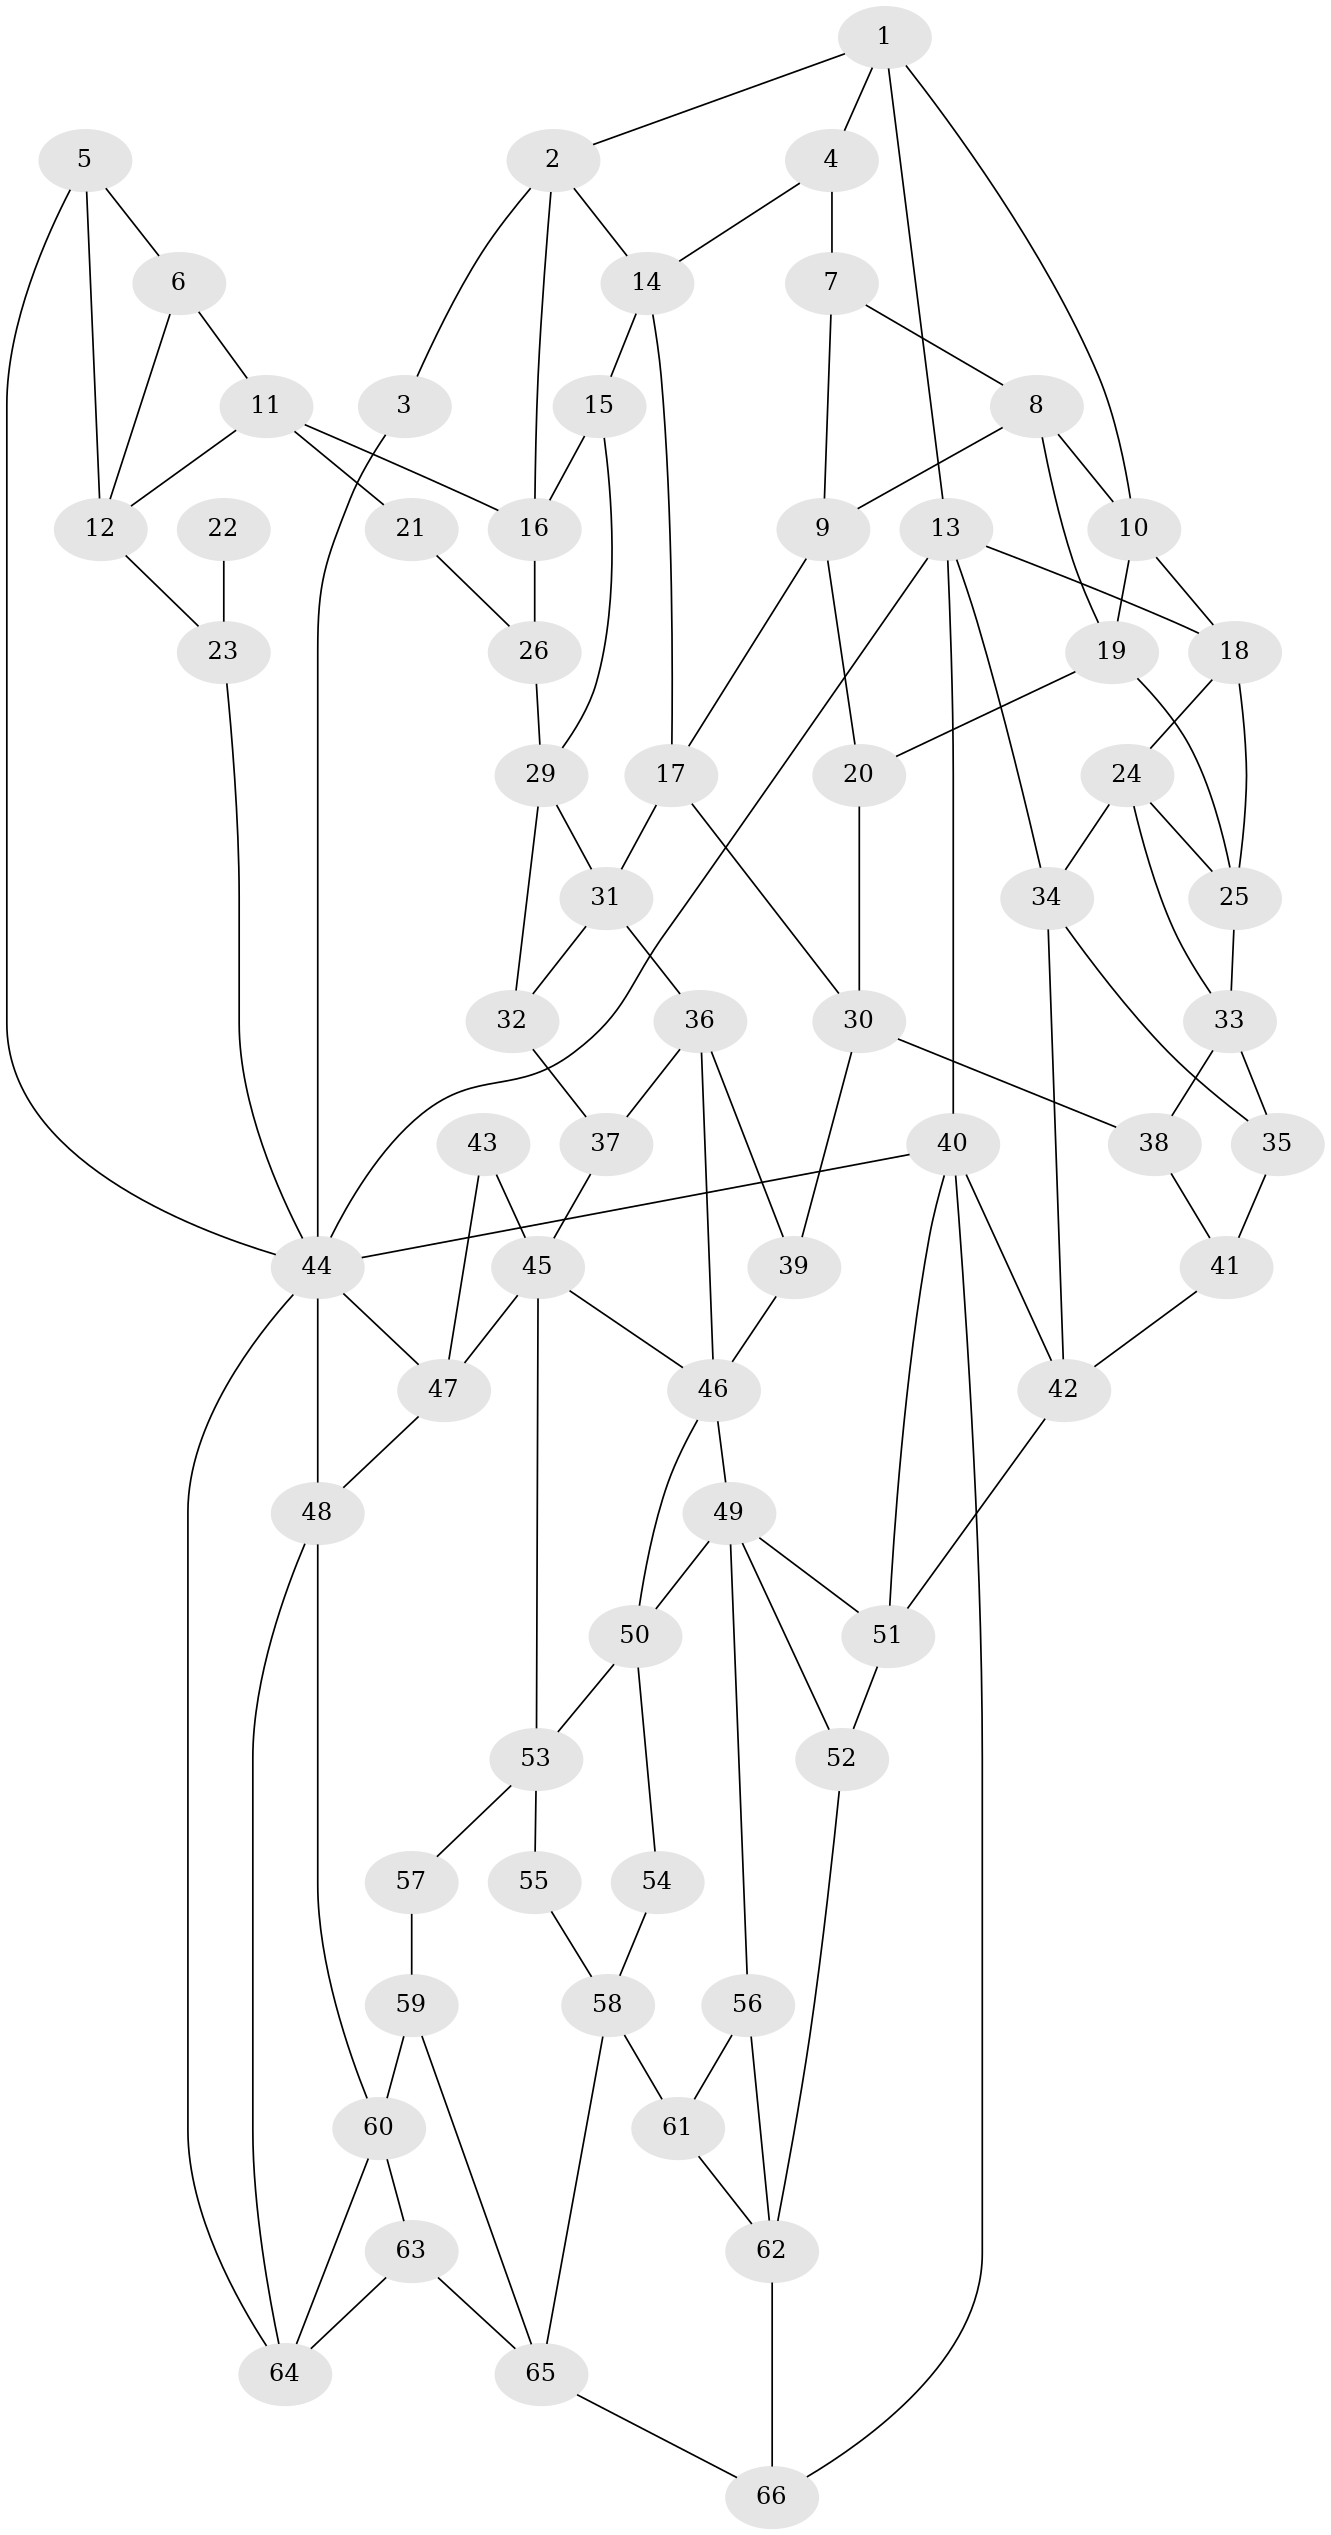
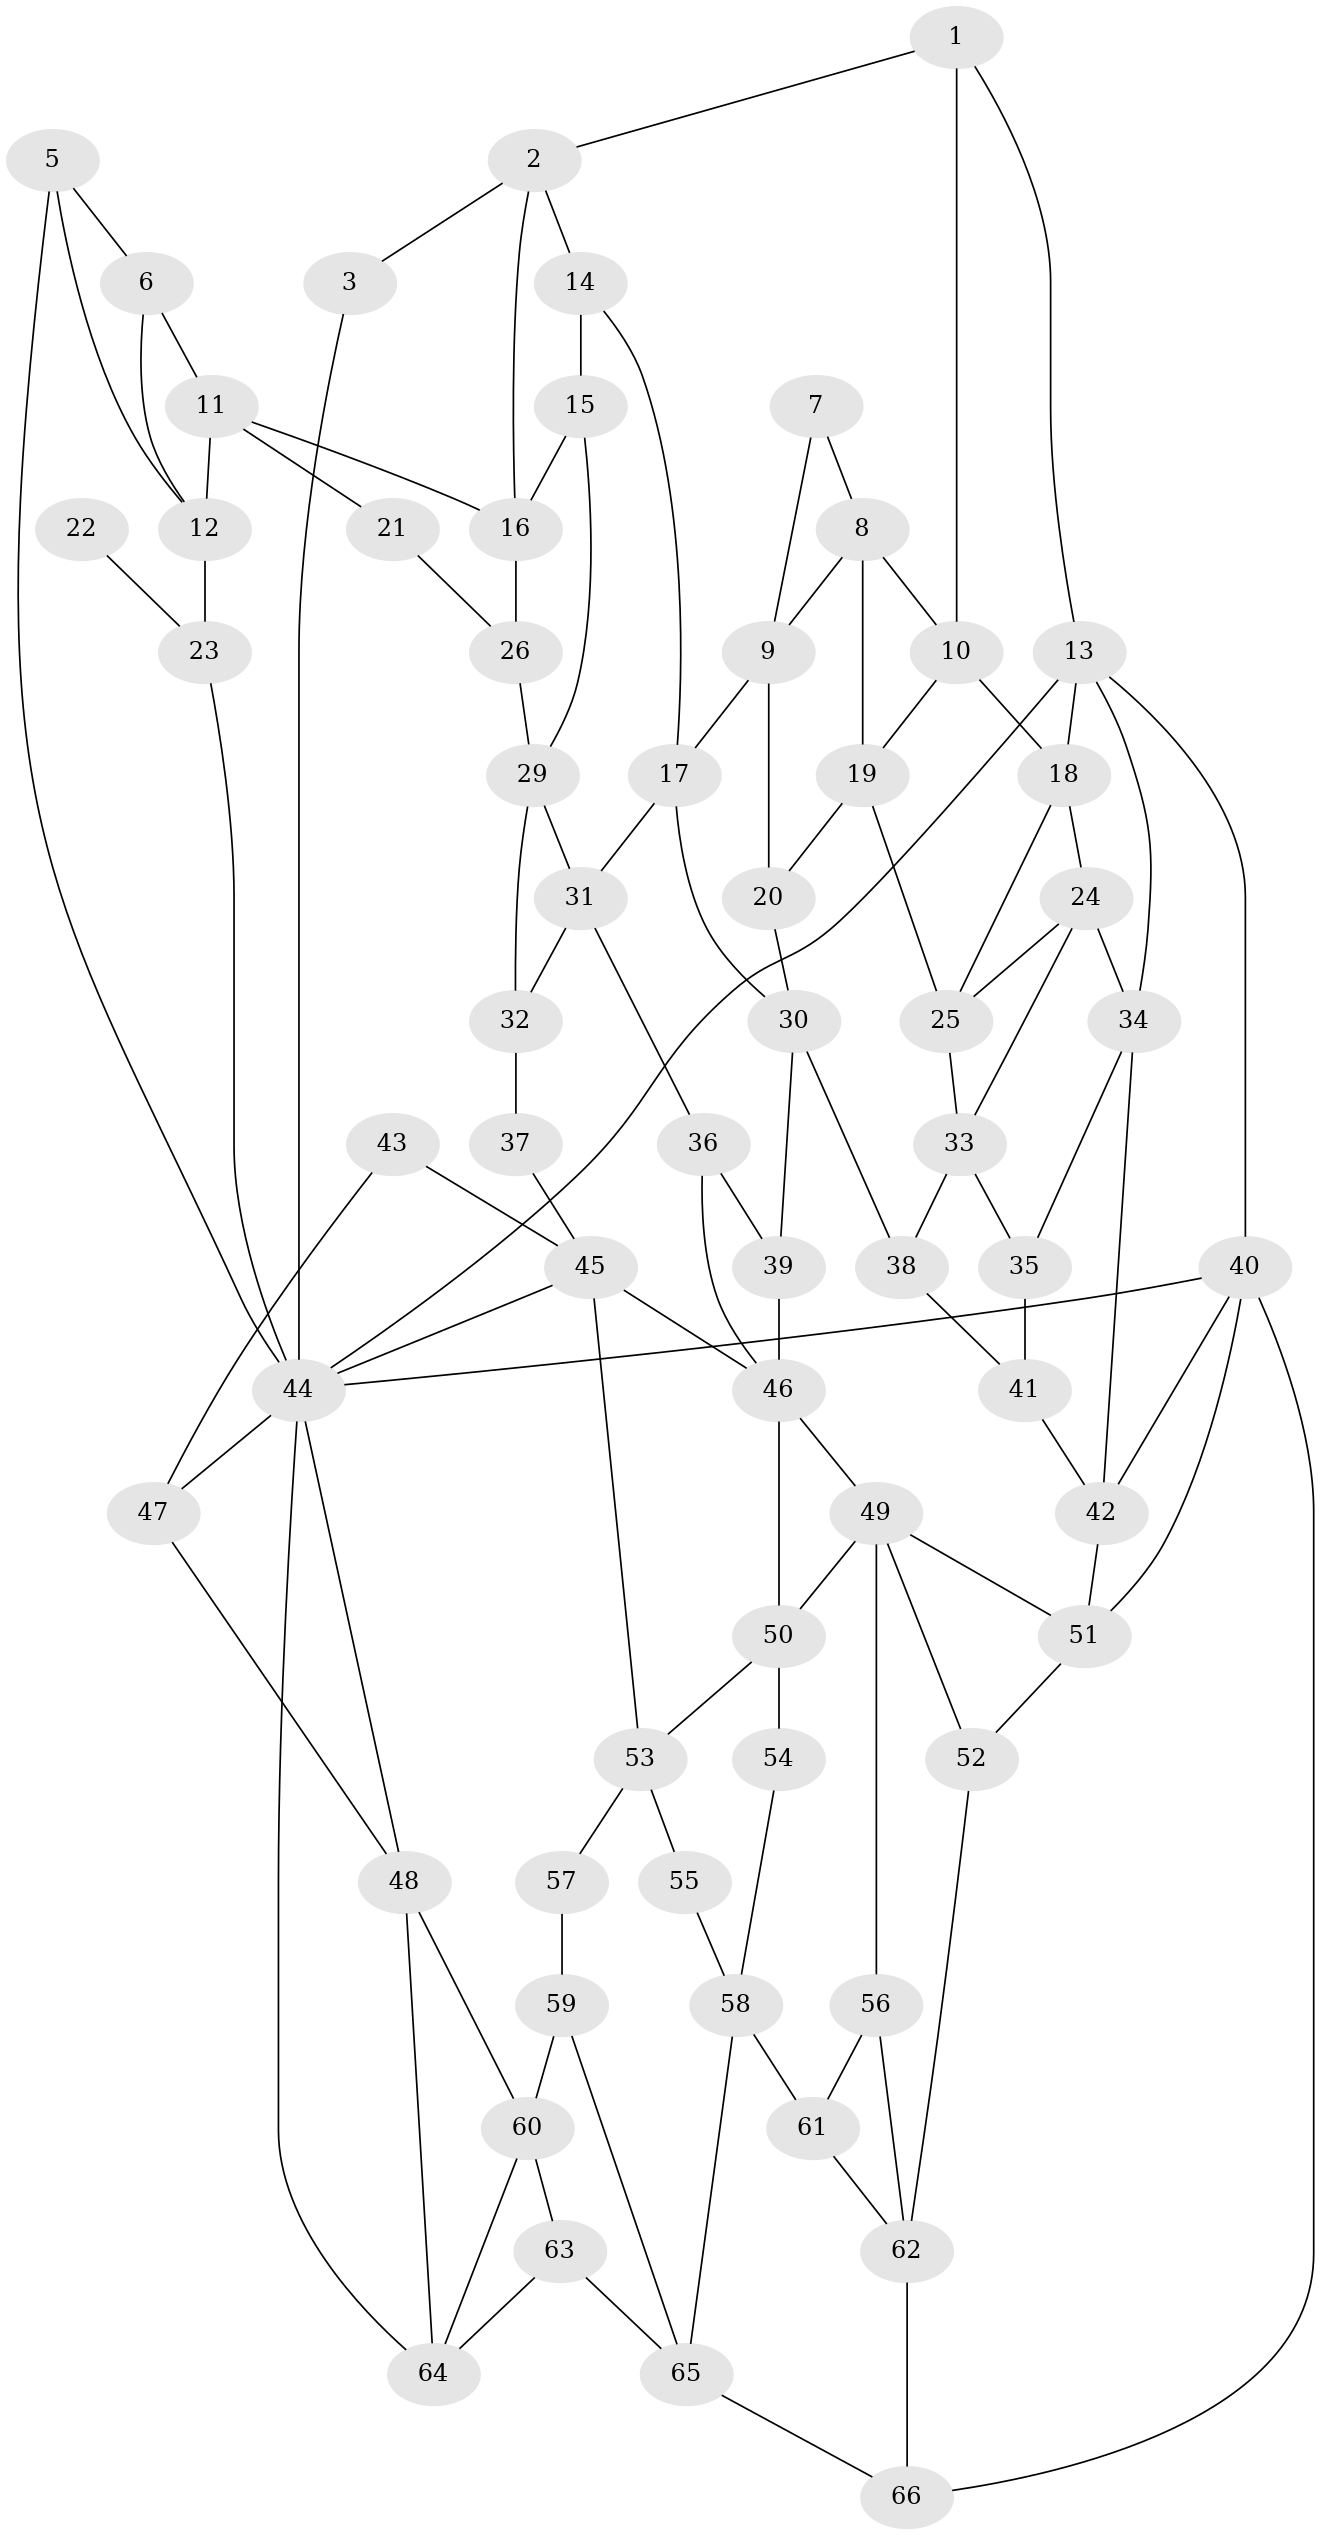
node "4": removed
edge "36" -- "37": removed
edge "45" -- "47": now "45" -- "44"
